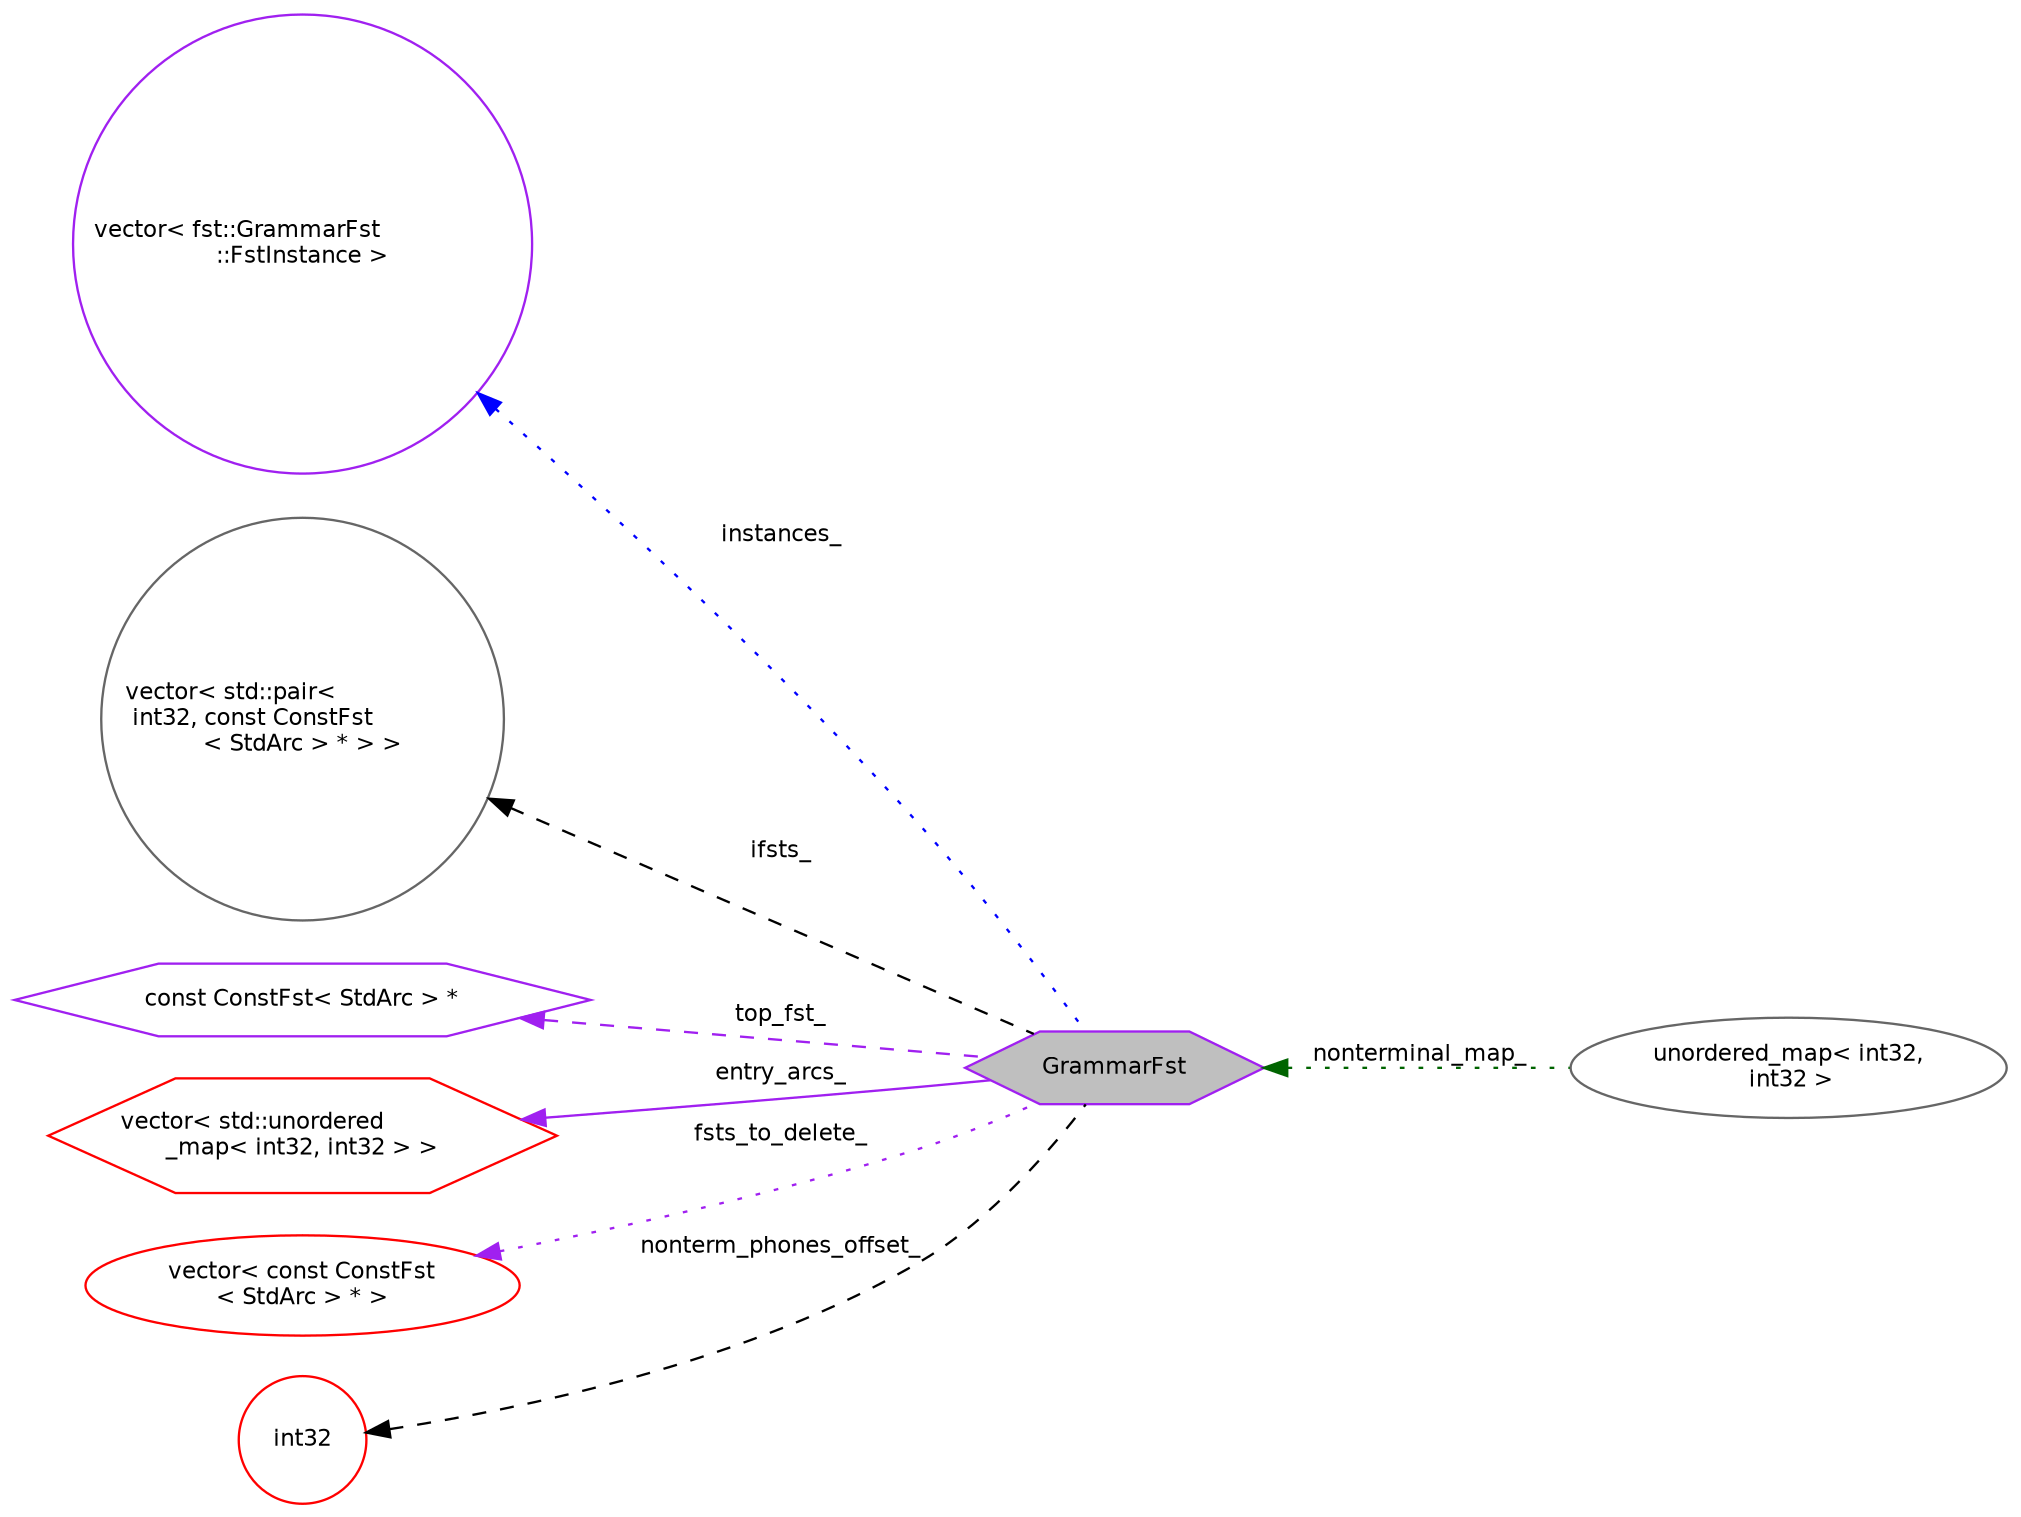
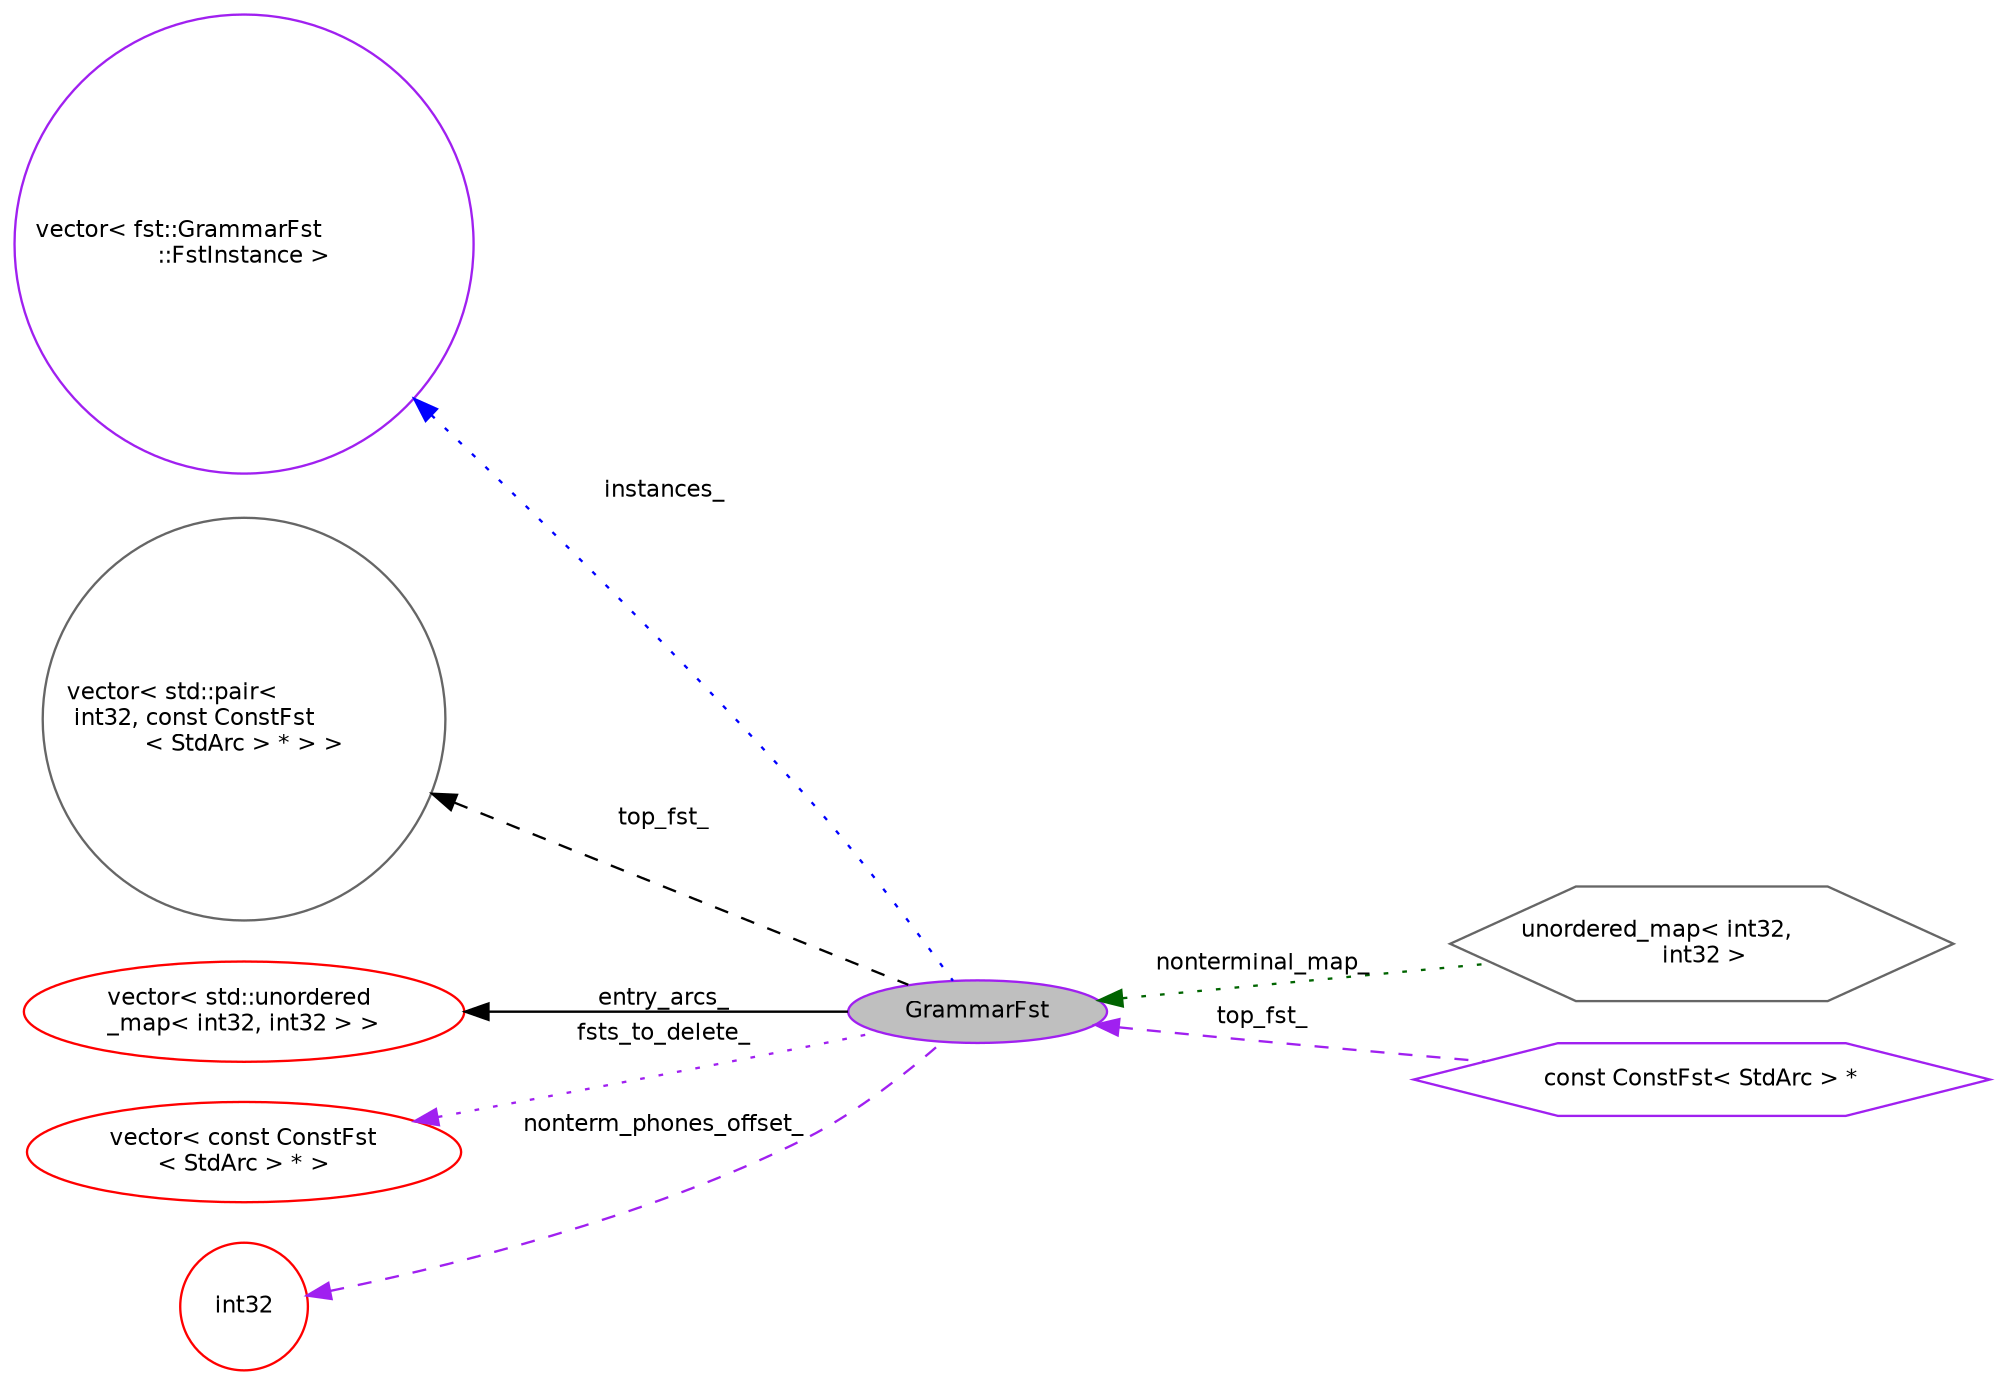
edge "GrammarFst" -> "vector< std::pair< int32, const ConstFst < StdArc > * > >": label " ifsts_" -> " top_fst_"
edge "GrammarFst" -> "const ConstFst< StdArc > *": reversed
node "GrammarFst": shape hexagon -> ellipse
node "unordered_map< int32, int32 >": shape ellipse -> hexagon
edge "GrammarFst" -> "vector< std::unordered _map< int32, int32 > >": color purple -> black
node "vector< std::unordered _map< int32, int32 > >": shape hexagon -> ellipse
edge "GrammarFst" -> "int32": color black -> purple
